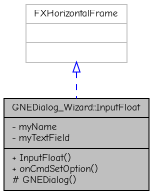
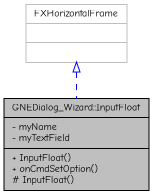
node "GNEDialog_Wizard::InputFloat": text "# GNEDialog()" -> "# InputFloat()"
